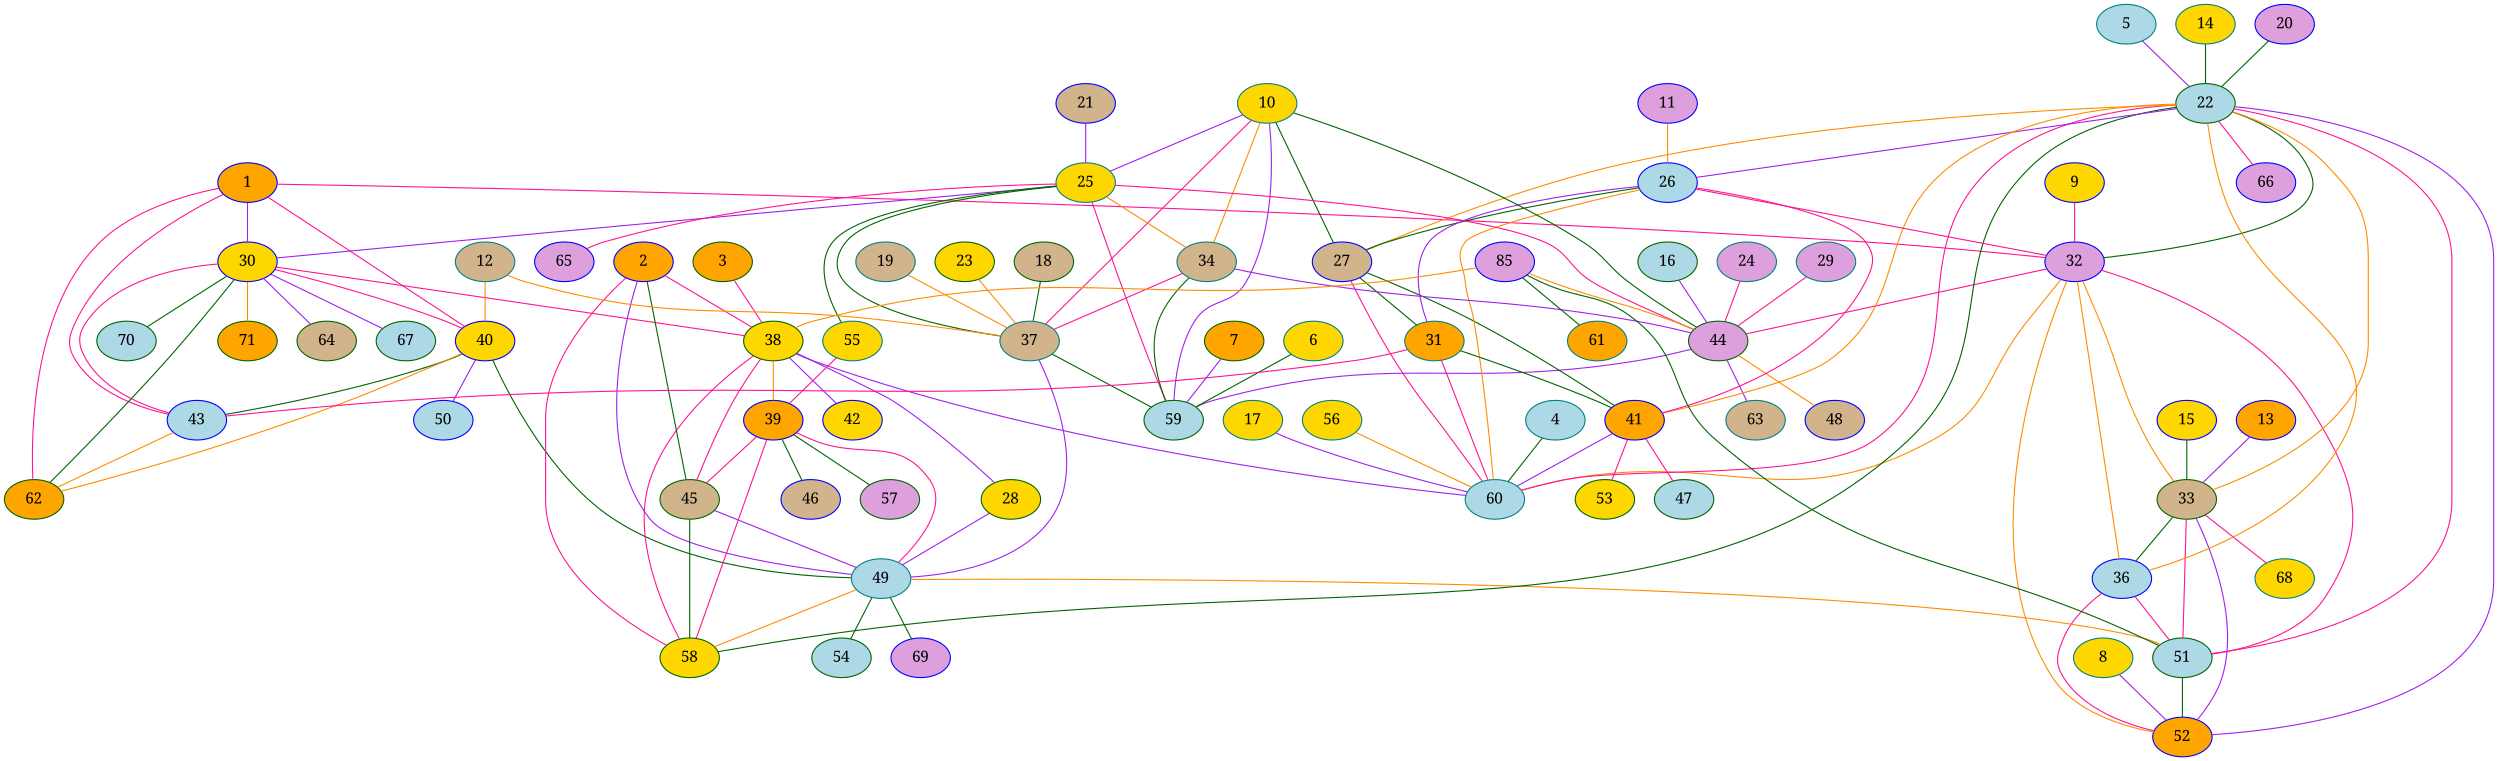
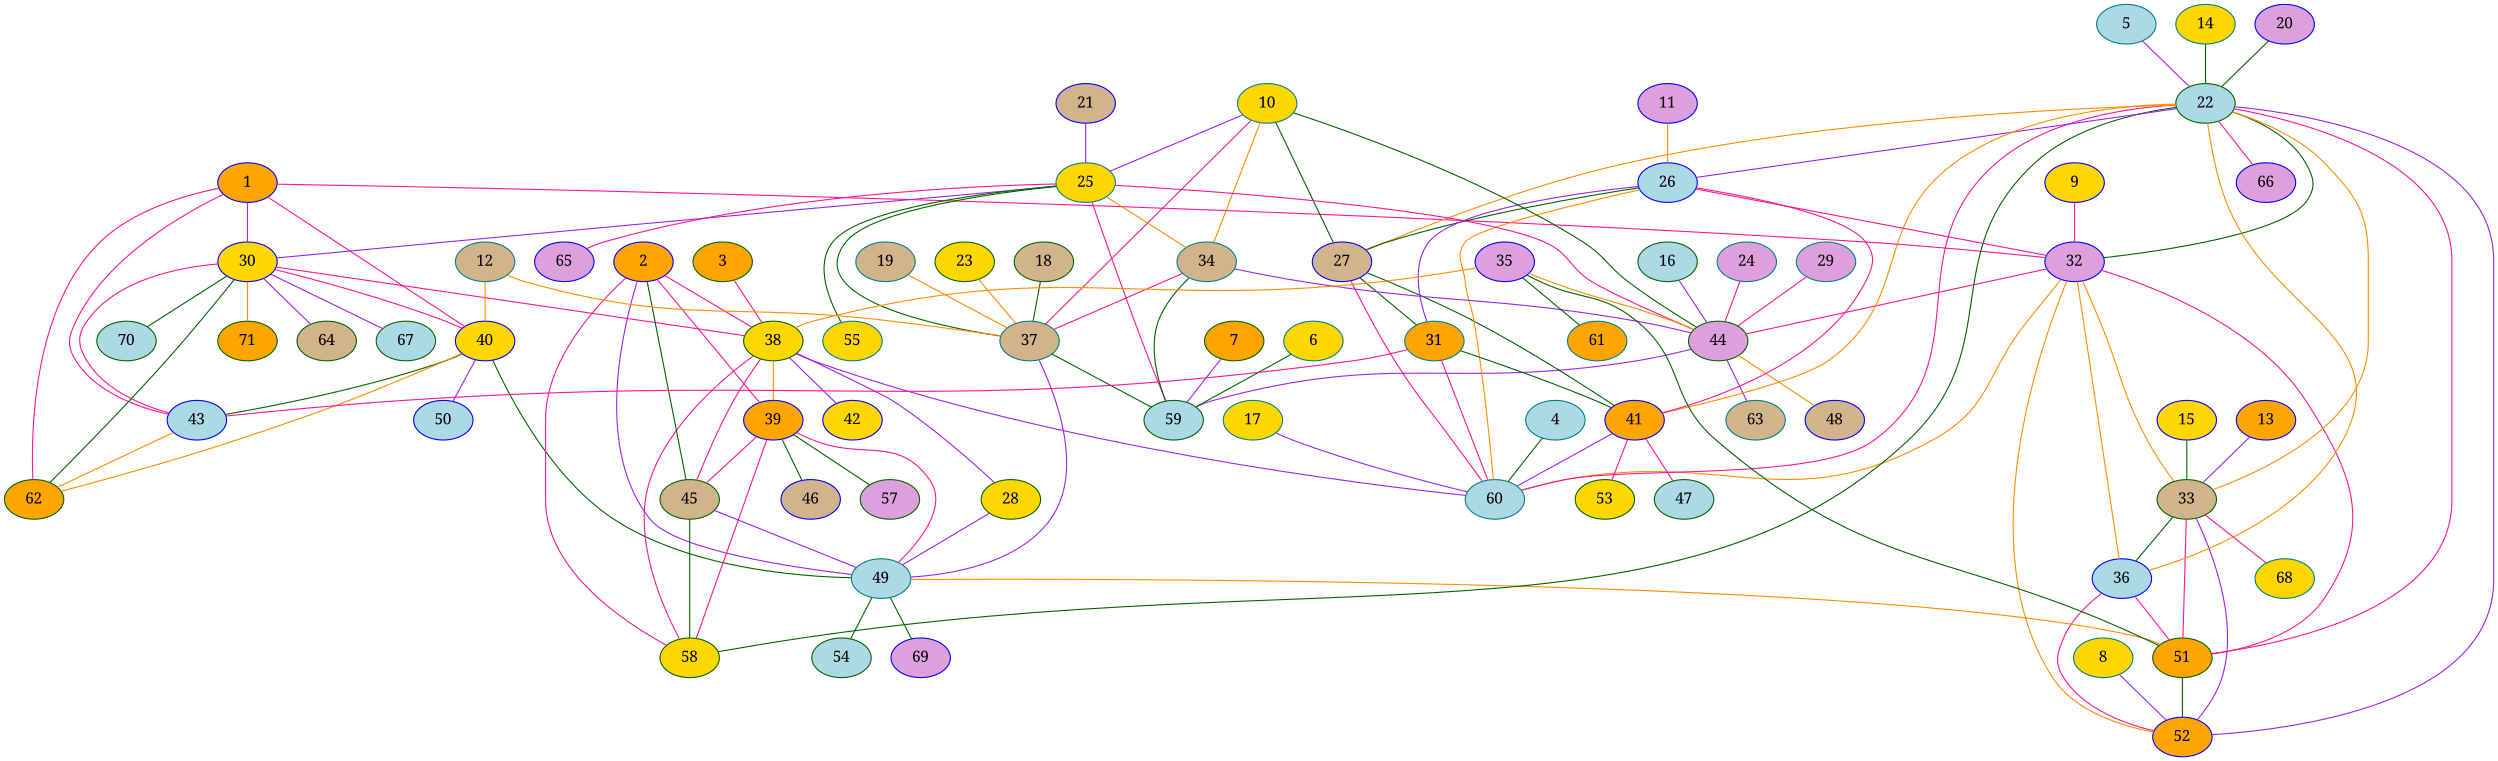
node "85": label "85" -> "35"
edge "10" -- "59": removed
edge "55" -- "39": now "2" -- "39"
node "56": removed
edge "49" -- "58": removed
node "51": fillcolor lightblue -> orange
